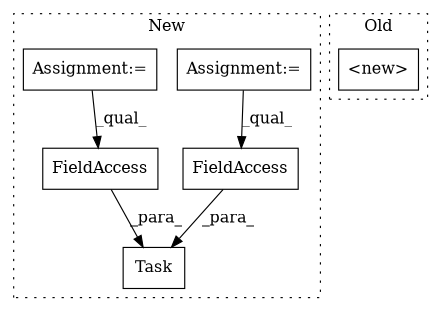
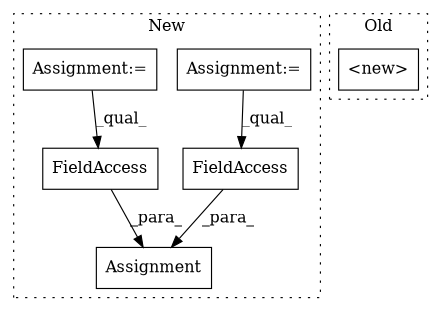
node "Task": label "Task" -> "Assignment"
